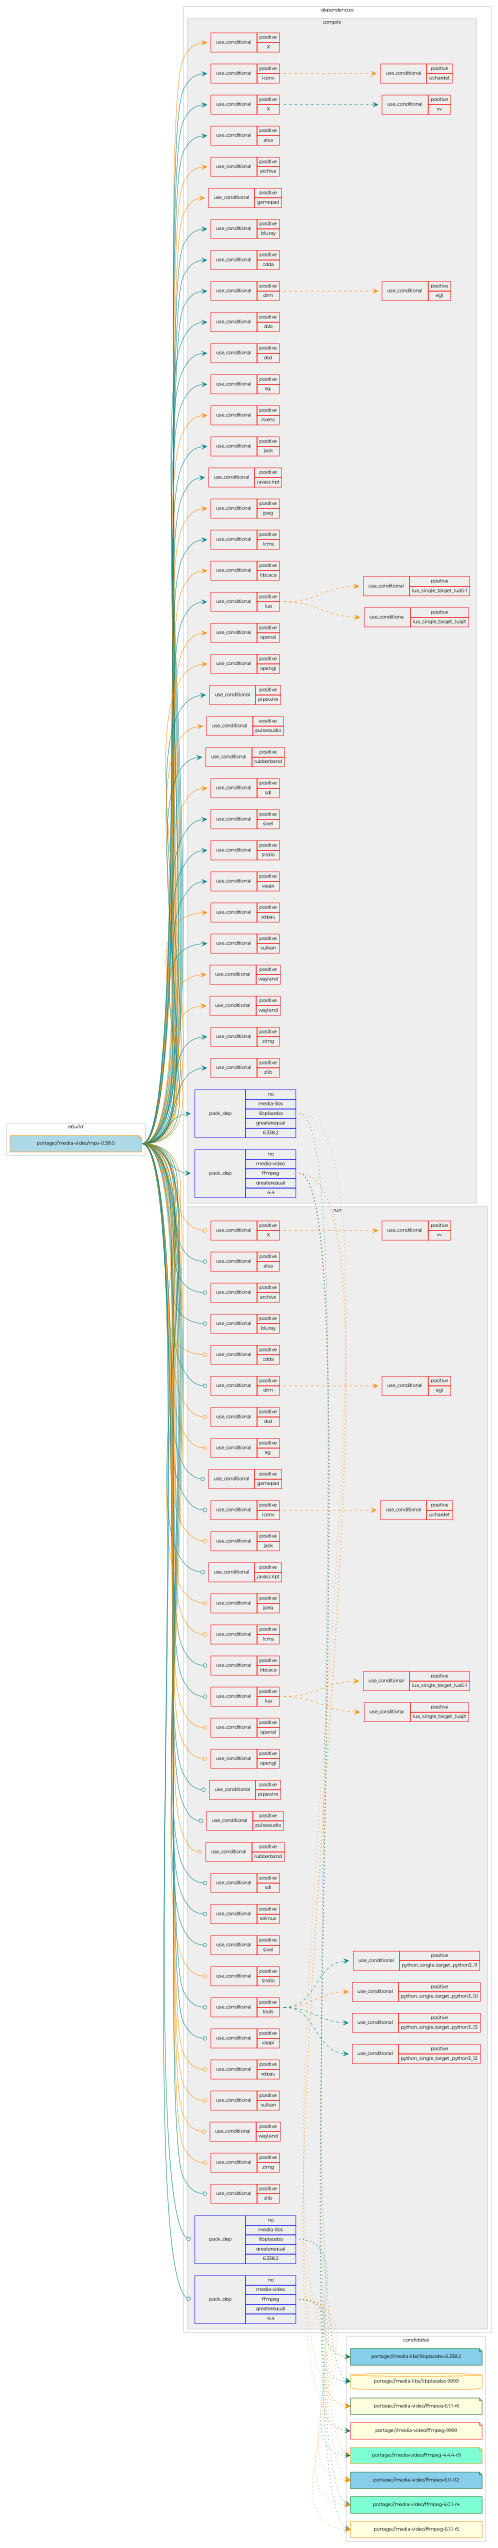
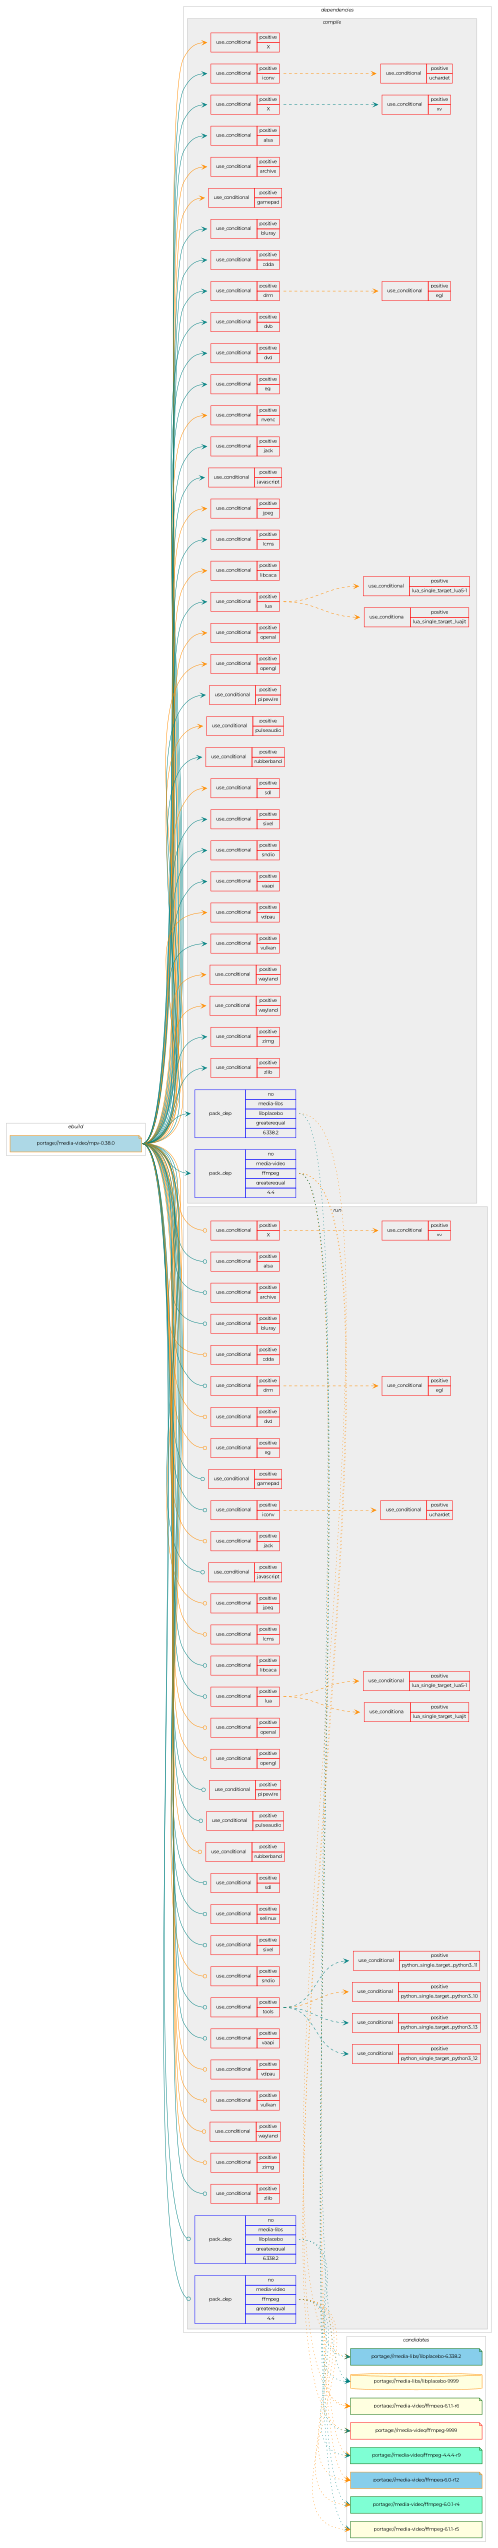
node "portage://media-video/ffmpeg-4.4.4-r9": color darkorange -> darkgreen
node "portage://media-video/ffmpeg-6.0-r12": color darkgreen -> darkorange
node "portage://media-video/ffmpeg-6.1.1-r5": color darkorange -> darkgreen
